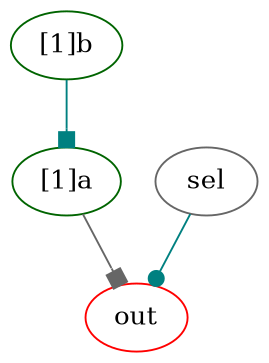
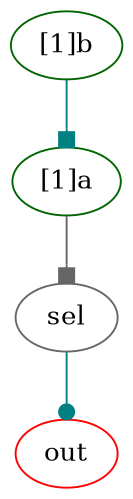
edge "[1]a" -> "out": now "[1]a" -> "sel"
